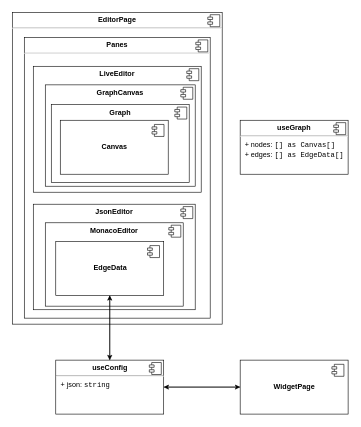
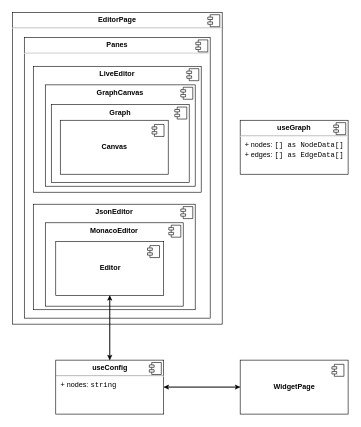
node "useGraph + nodes: [] as Canvas[] + edges: [] as EdgeData[]": label "useGraph + nodes: [] as Canvas[] + edges: [] as EdgeData[]" -> "useGraph + nodes: [] as NodeData[] + edges: [] as EdgeData[]"
node "EdgeData": label "EdgeData" -> "Editor"
node "useConfig + json: string": label "useConfig + json: string" -> "useConfig + nodes: string"
